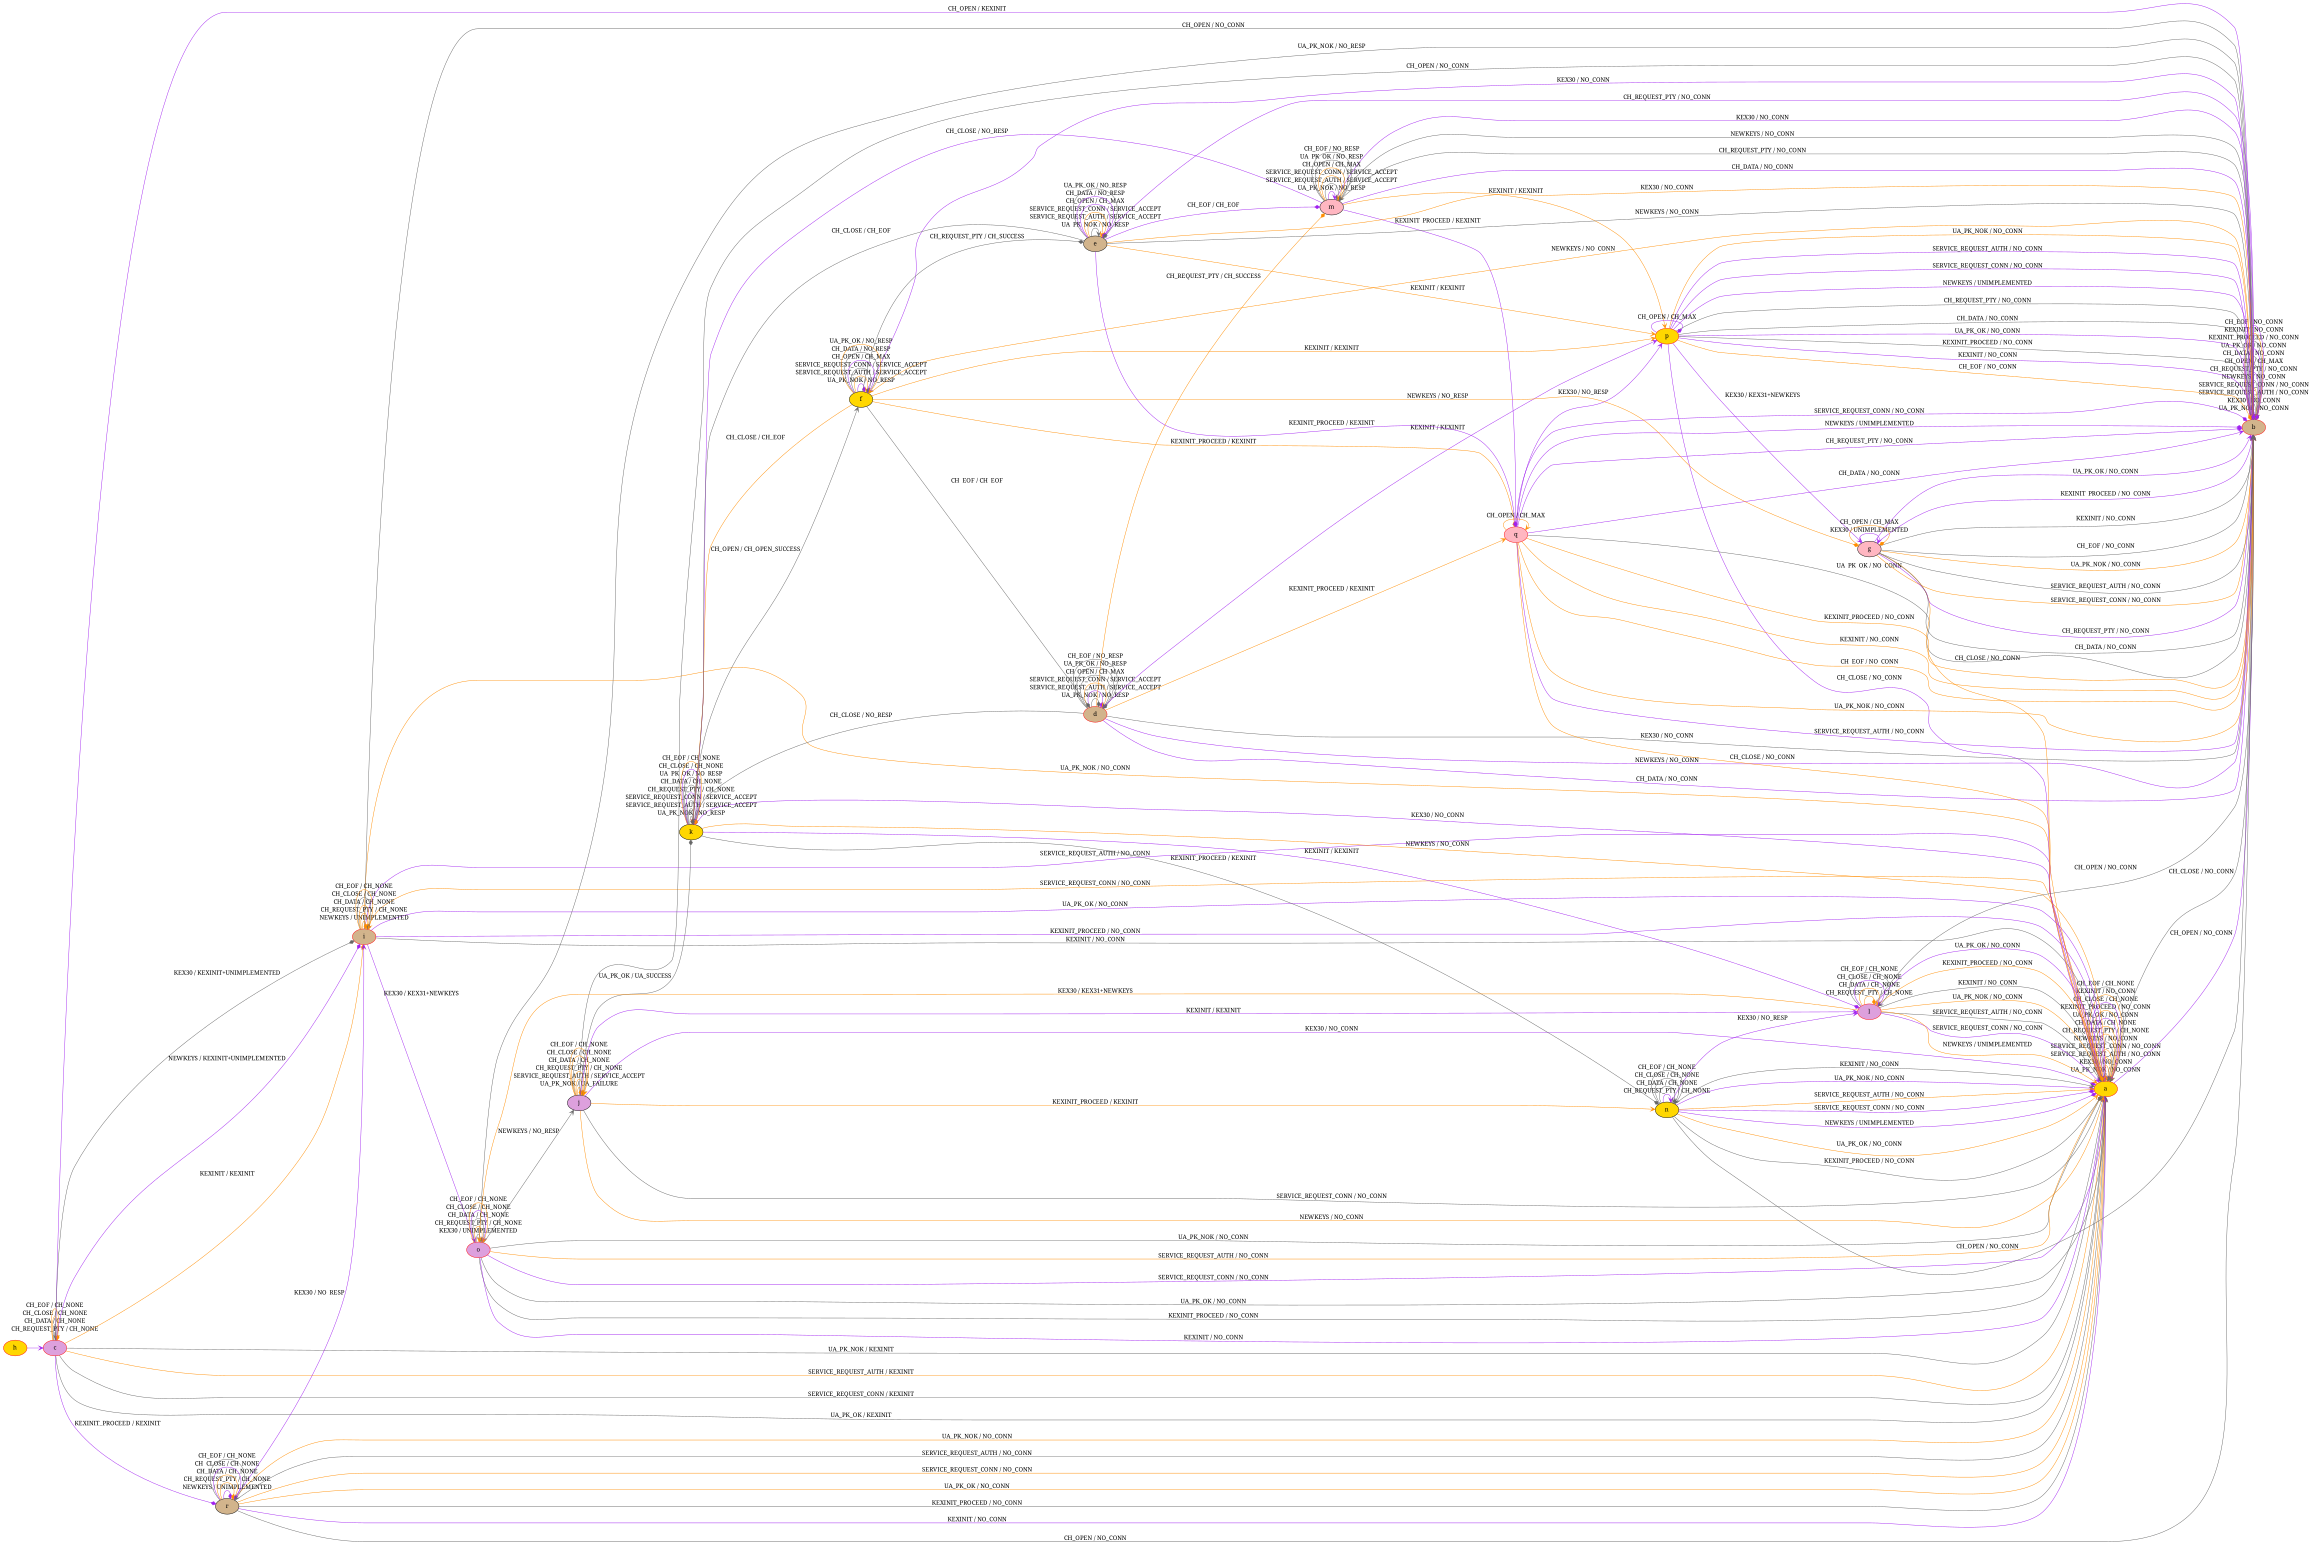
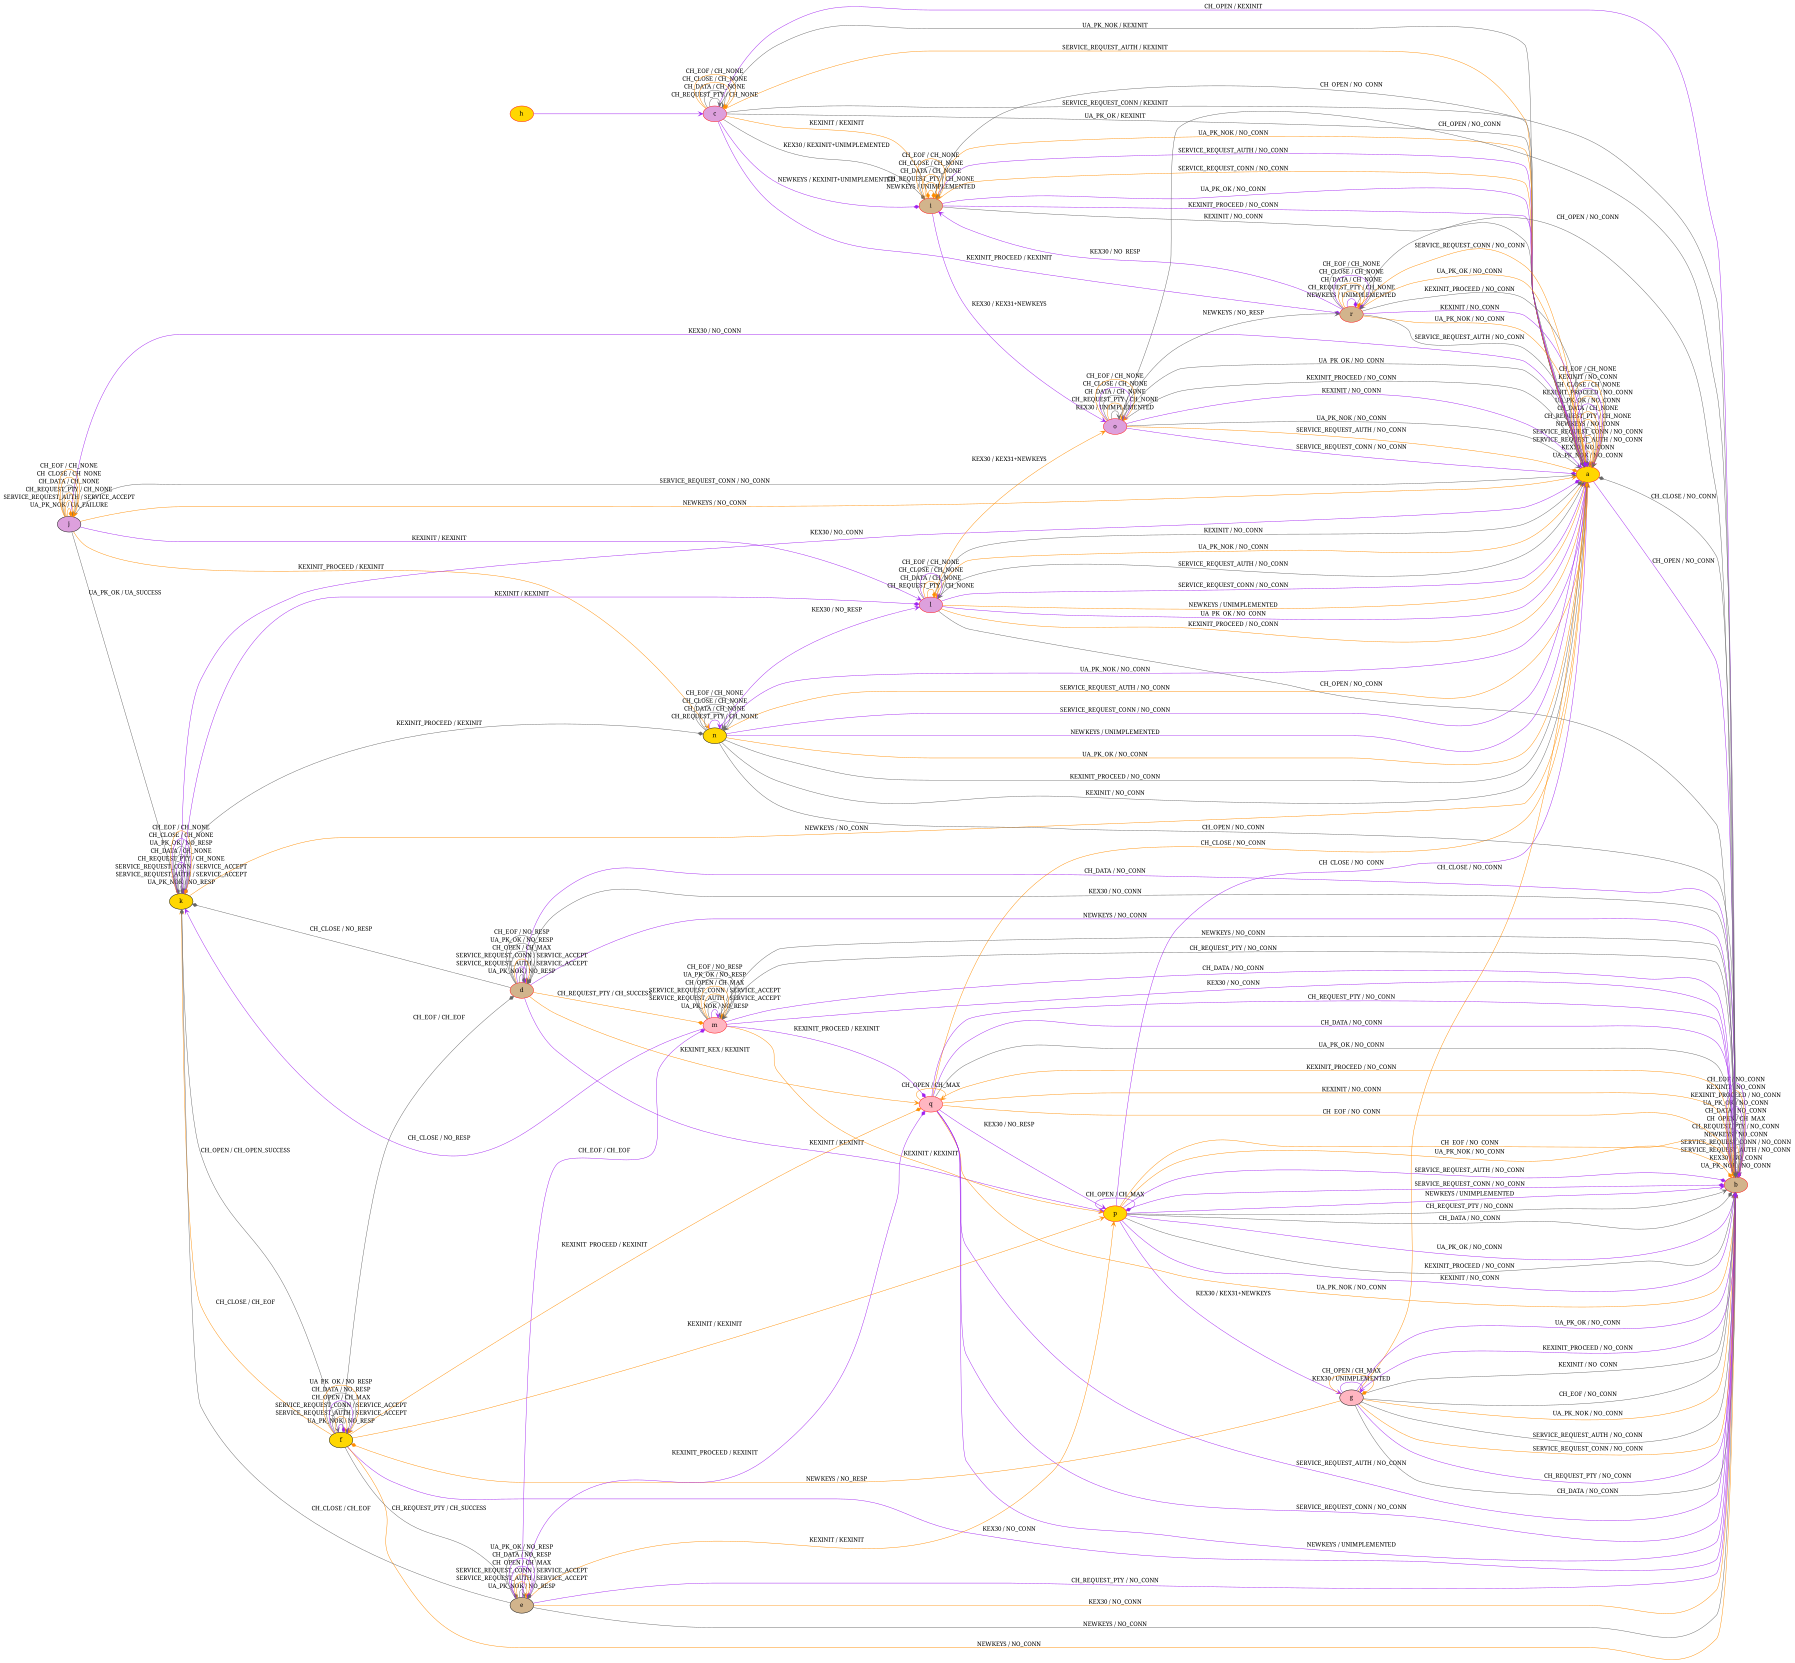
edge "o" -> "b": label "UA_PK_NOK / NO_RESP" -> "CH_OPEN / NO_CONN"
edge "j" -> "b": removed, label "CH_OPEN / NO_CONN"
node "m": color black -> red
edge "f" -> "g": reversed
edge "d" -> "q": label "KEXINIT_PROCEED / KEXINIT" -> "KEXINIT_KEX / KEXINIT"
edge "o" -> "j": now "o" -> "r"
node "r": color black -> red
